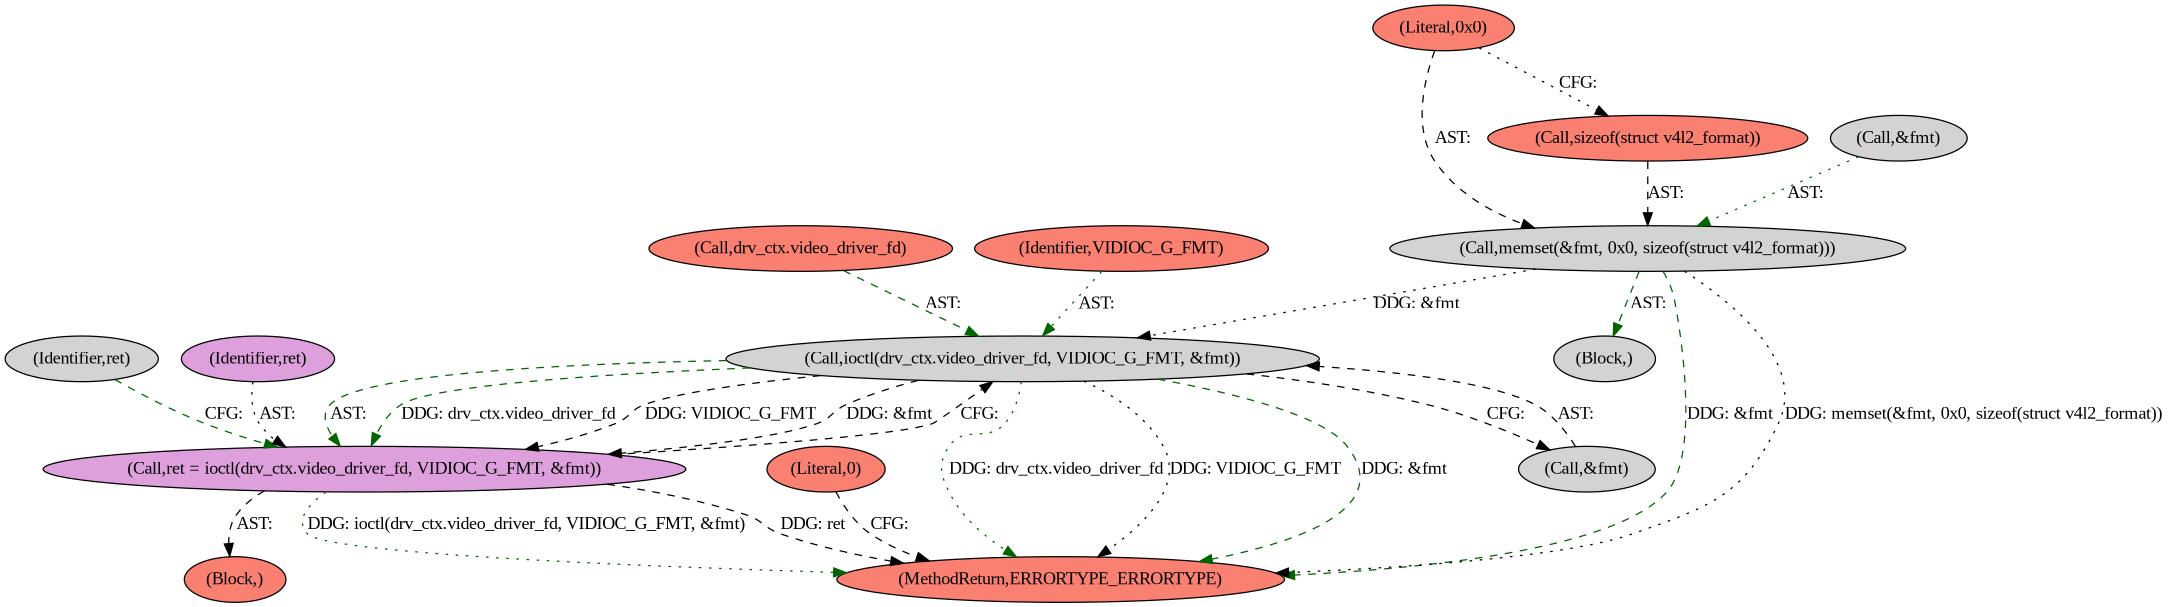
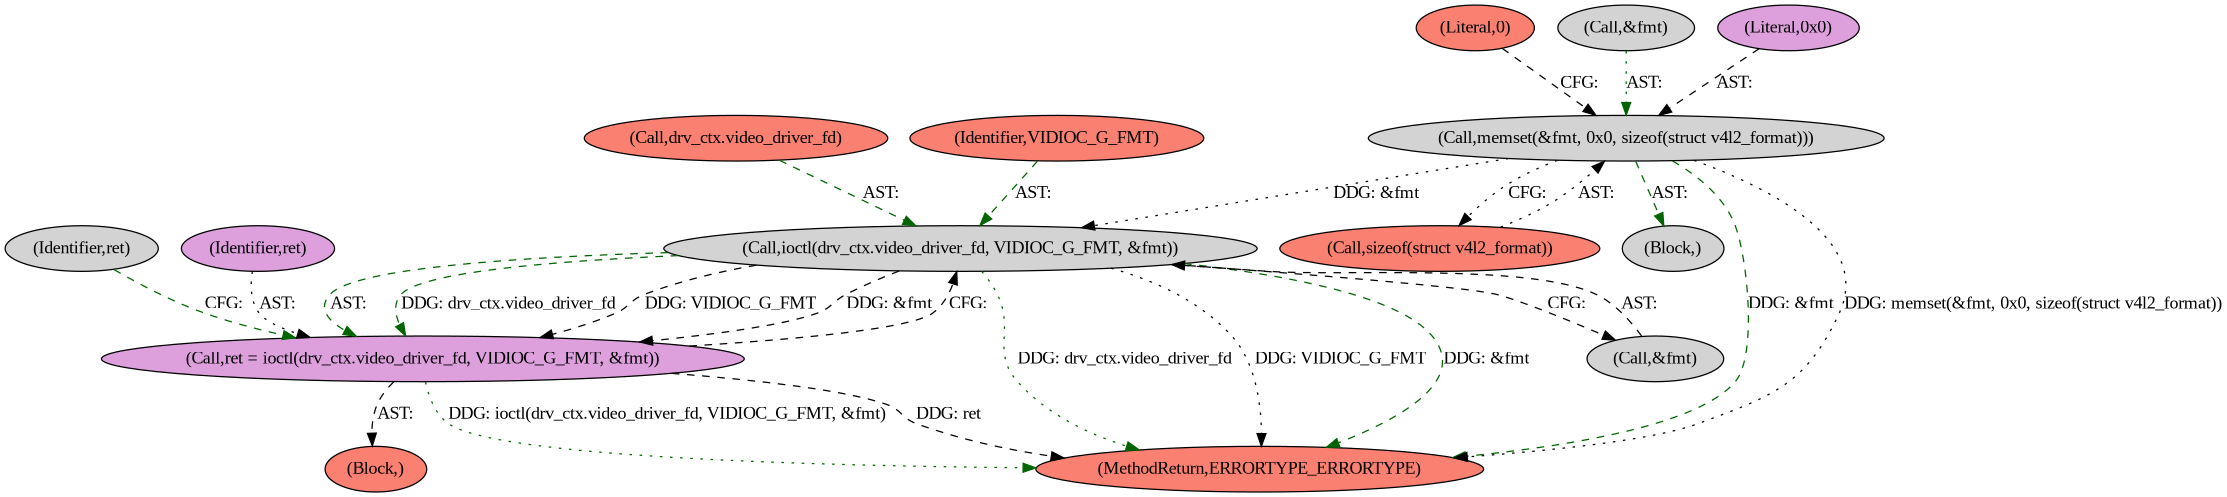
node "(Literal,0x0)": fillcolor salmon -> plum
edge "(Literal,0x0)" -> "(Call,sizeof(struct v4l2_format))": now "(Call,memset(&fmt, 0x0, sizeof(struct v4l2_format)))" -> "(Call,sizeof(struct v4l2_format))"
edge "(Call,sizeof(struct v4l2_format))" -> "(Call,memset(&fmt, 0x0, sizeof(struct v4l2_format)))": style dashed -> dotted
edge "(Identifier,VIDIOC_G_FMT)" -> "(Call,ioctl(drv_ctx.video_driver_fd, VIDIOC_G_FMT, &fmt))": style dotted -> dashed
edge "(Literal,0)" -> "(MethodReturn,ERRORTYPE_ERRORTYPE)": now "(Literal,0)" -> "(Call,memset(&fmt, 0x0, sizeof(struct v4l2_format)))"
